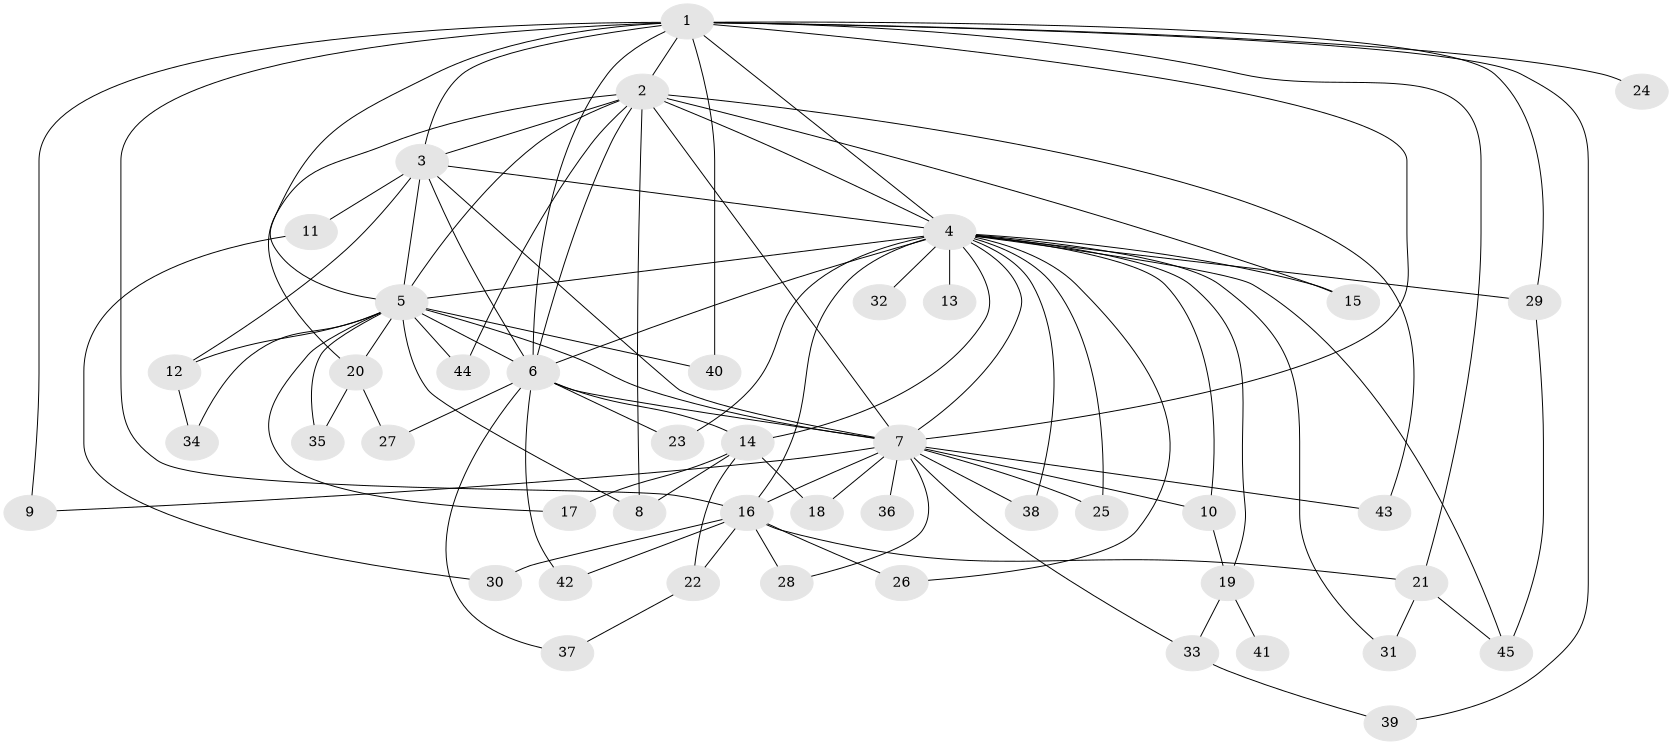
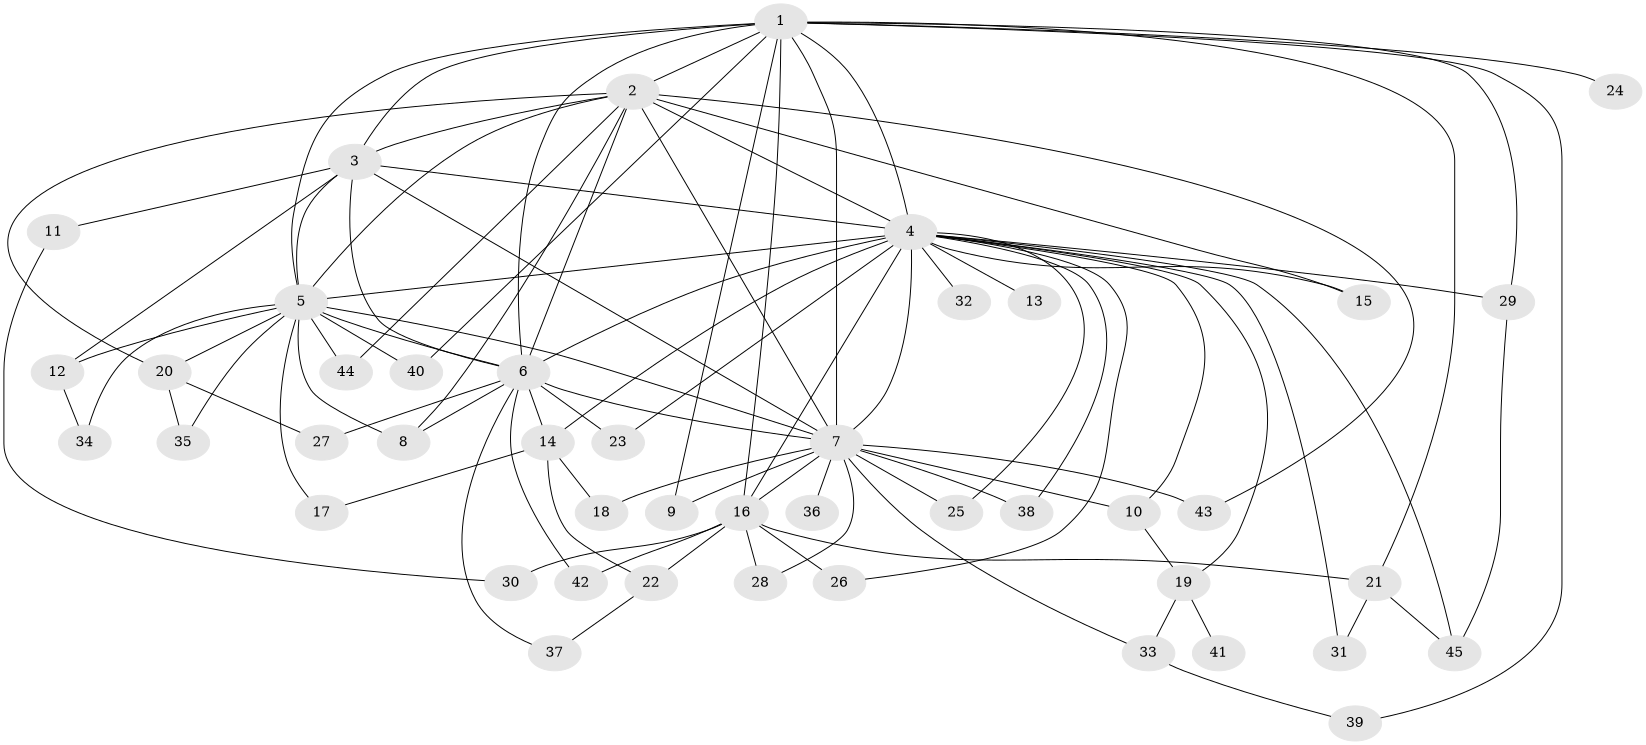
edge "14" -- "8": now "6" -- "8"
